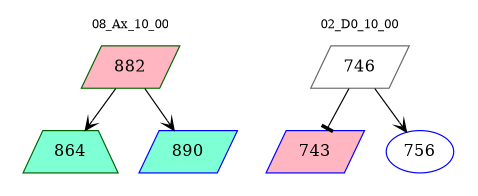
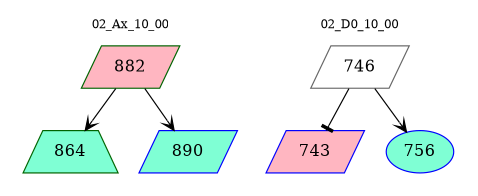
cluster "08_Ax_10_00": label "08_Ax_10_00" -> "02_Ax_10_00"
node "756": fillcolor white -> aquamarine
